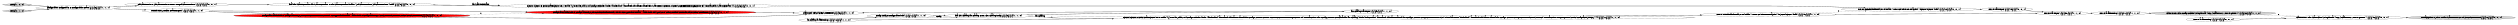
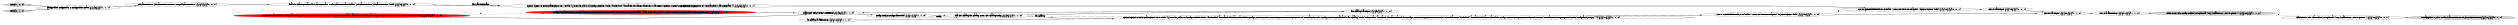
node "_testDirectory = Files.createTempDir()@@@4@@@['1', '1', '0']": removed
edge "flowCatalog.awaitRunning()@@@10@@@['1', '1', '0']" -> "Config config = configBuilder.build()@@@7@@@['1', '1', '0']": now "cleanUpDir(TEST_SPEC_STORE_DIR)@@@6@@@['1', '1', '0']" -> "Config config = configBuilder.build()@@@7@@@['1', '1', '0']"
node "_server.awaitRunning()@@@14@@@['0', '0', '1']": removed
